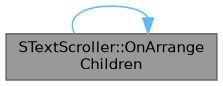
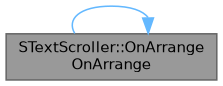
node "STextScroller::OnArrange Children": label "STextScroller::OnArrange Children" -> "STextScroller::OnArrange OnArrange"
